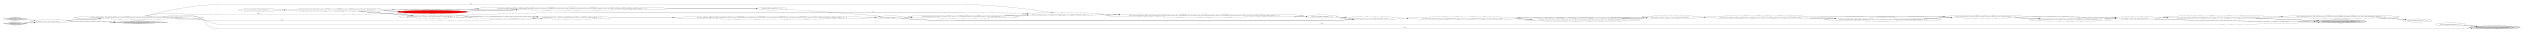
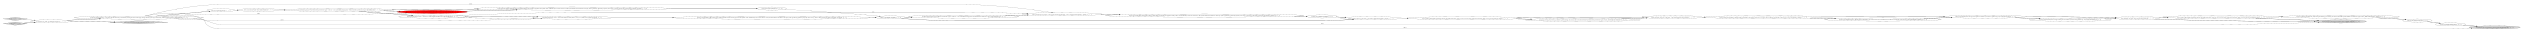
node "client.start()@@@5@@@['1', '1', '1']": added
edge "cache.close()@@@42@@@['0', '0', '1']" -> "cache2.close()@@@43@@@['0', '0', '1']": added
